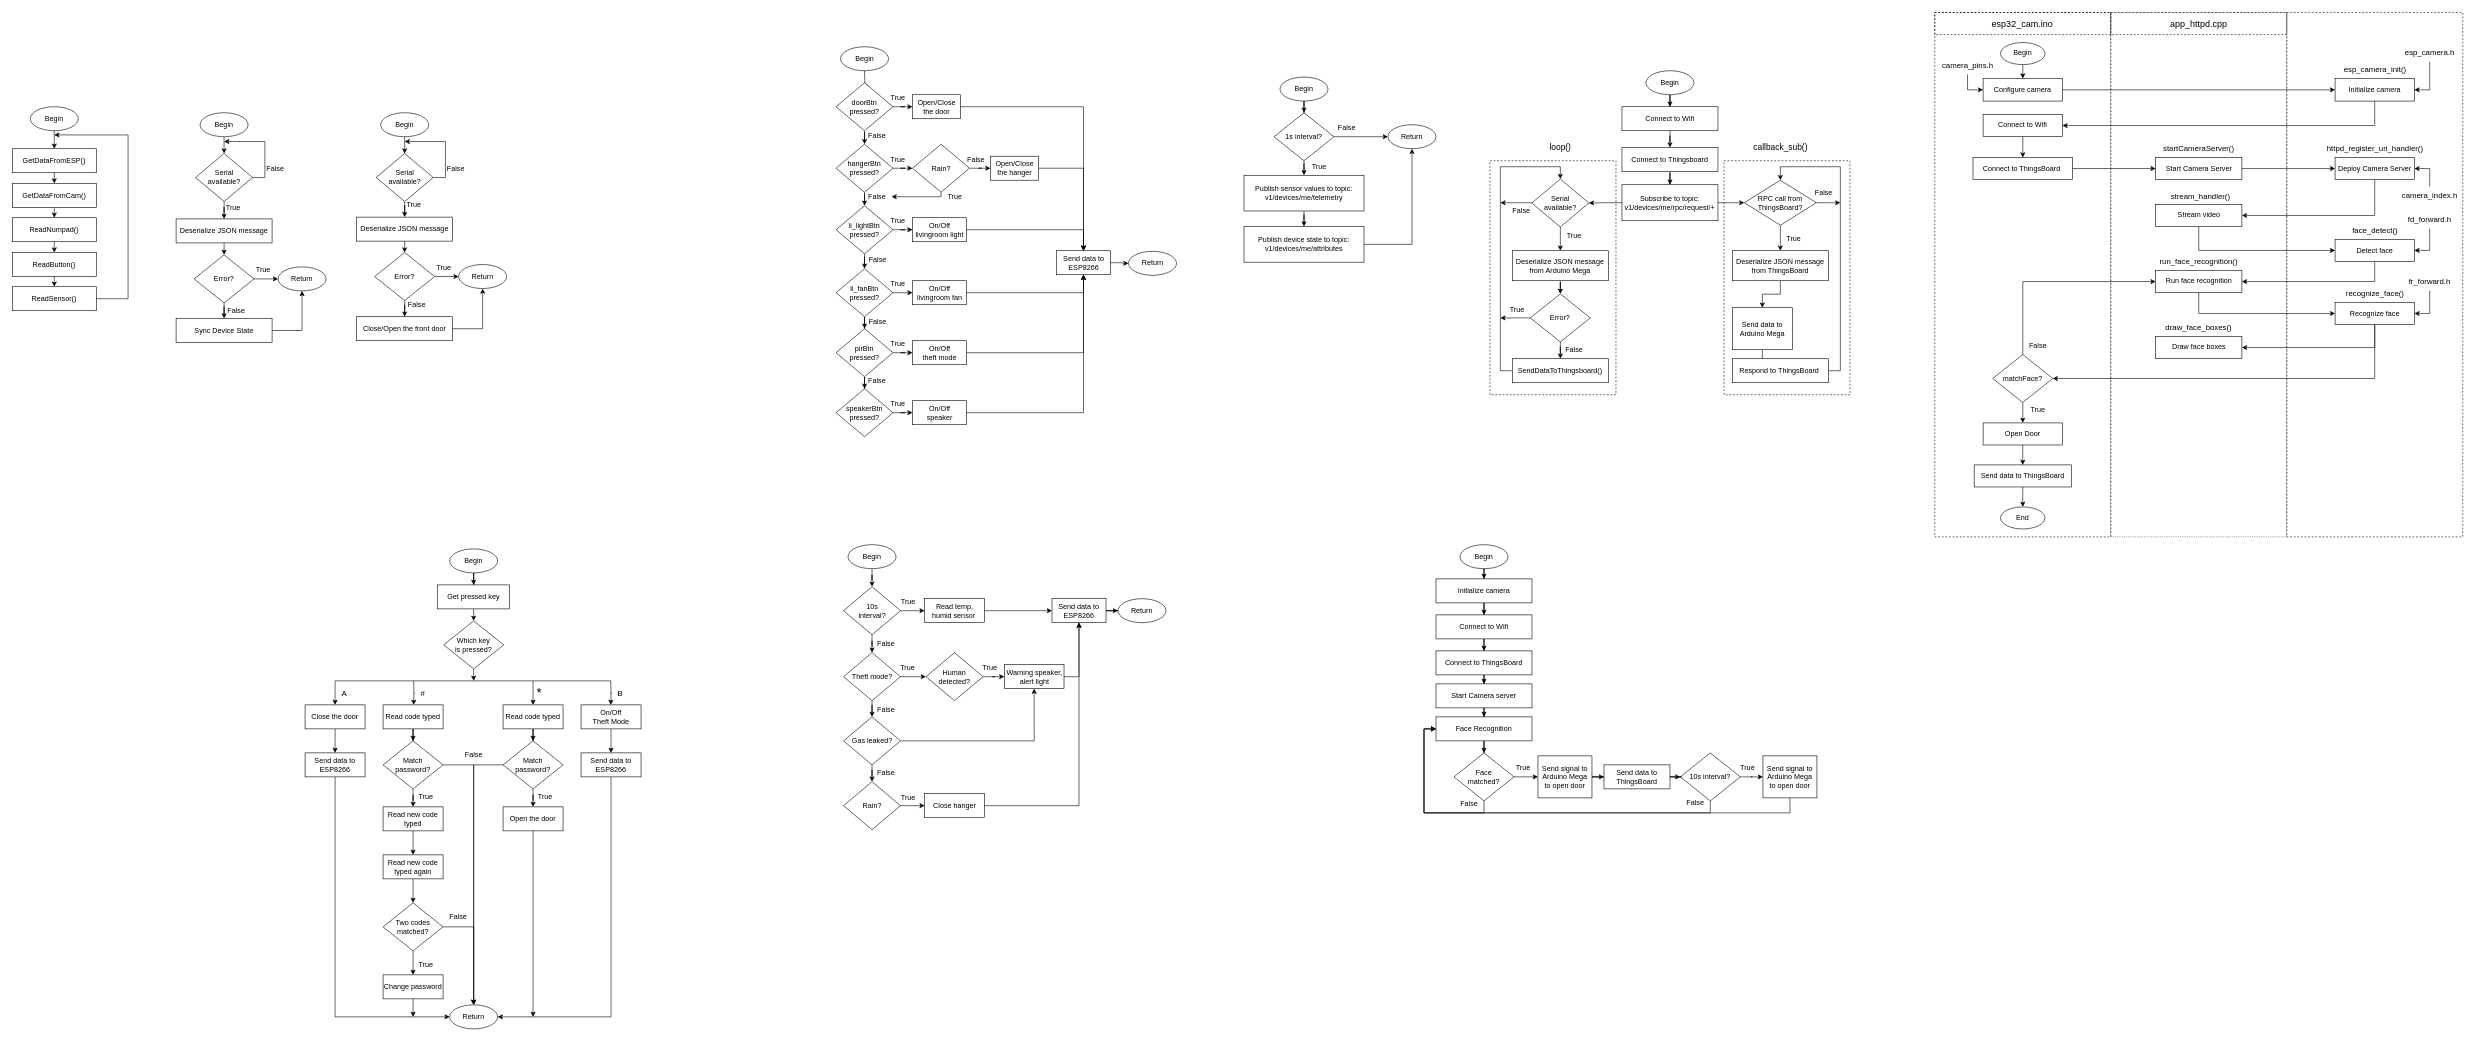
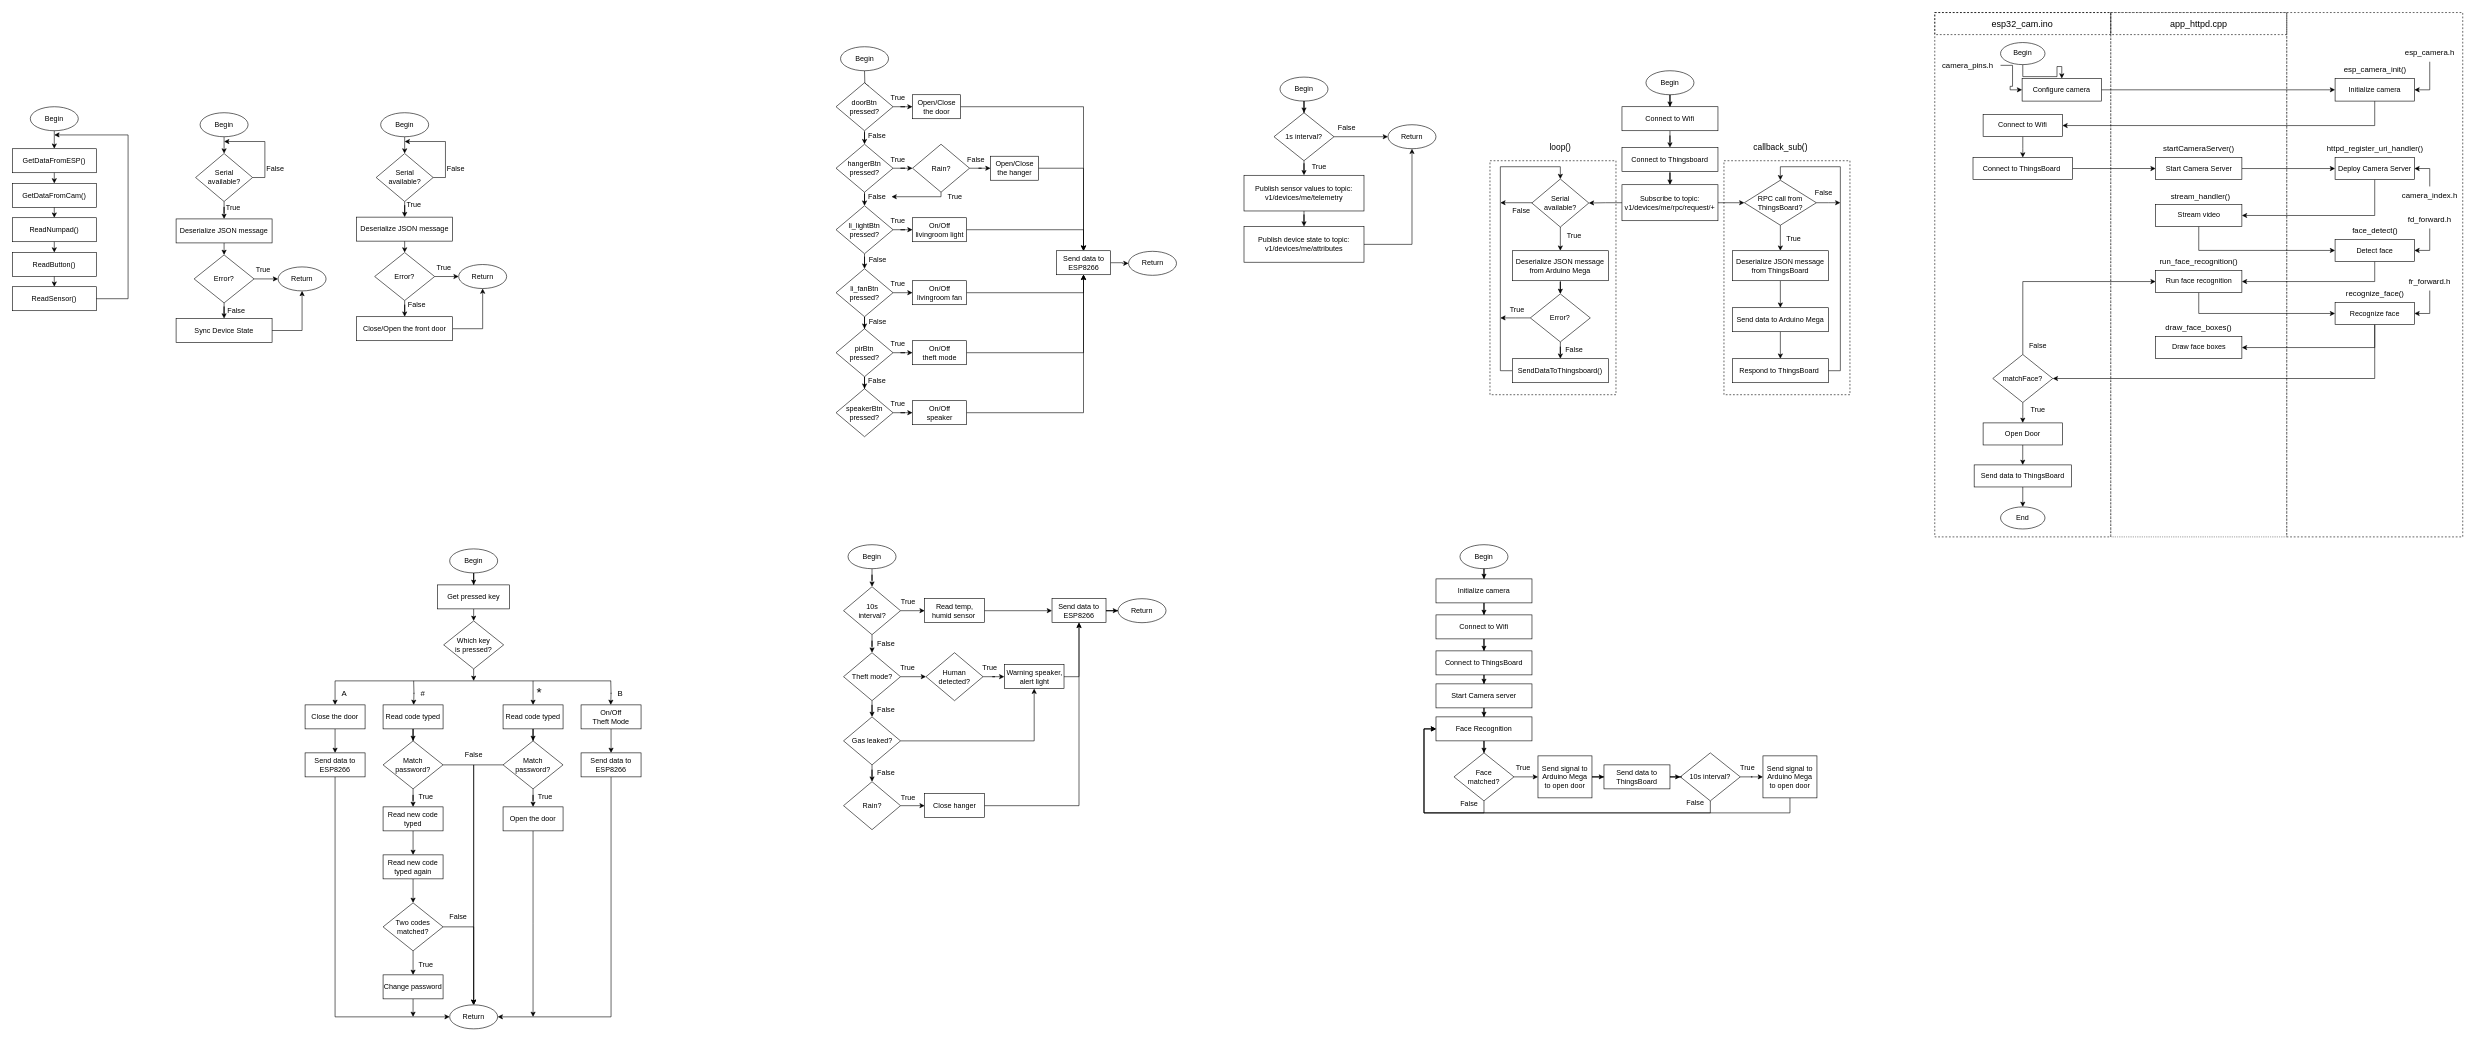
node "Configure camera": moved (2023, 90) -> (2062, 90)
node "Send data to Arduino Mega": size 60x42 -> 96x24
